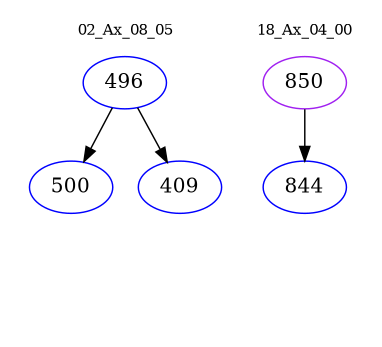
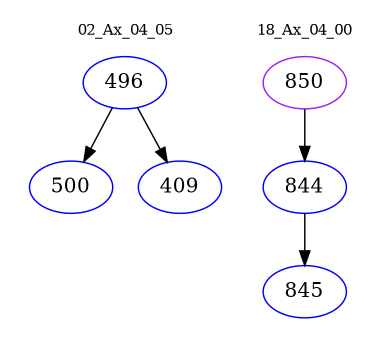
cluster "02_Ax_08_05": label "02_Ax_08_05" -> "02_Ax_04_05"
node "845": added
